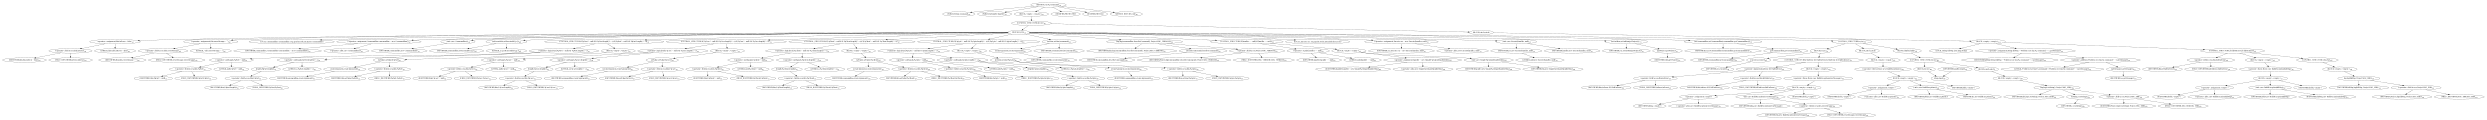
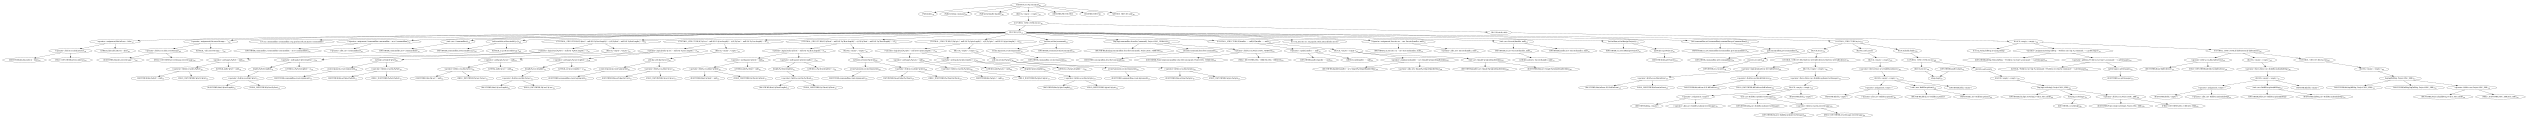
node "(PARAM,this)": added
node "(IDENTIFIER,this,log(failMsg, Project.MSG_ERR))": added
